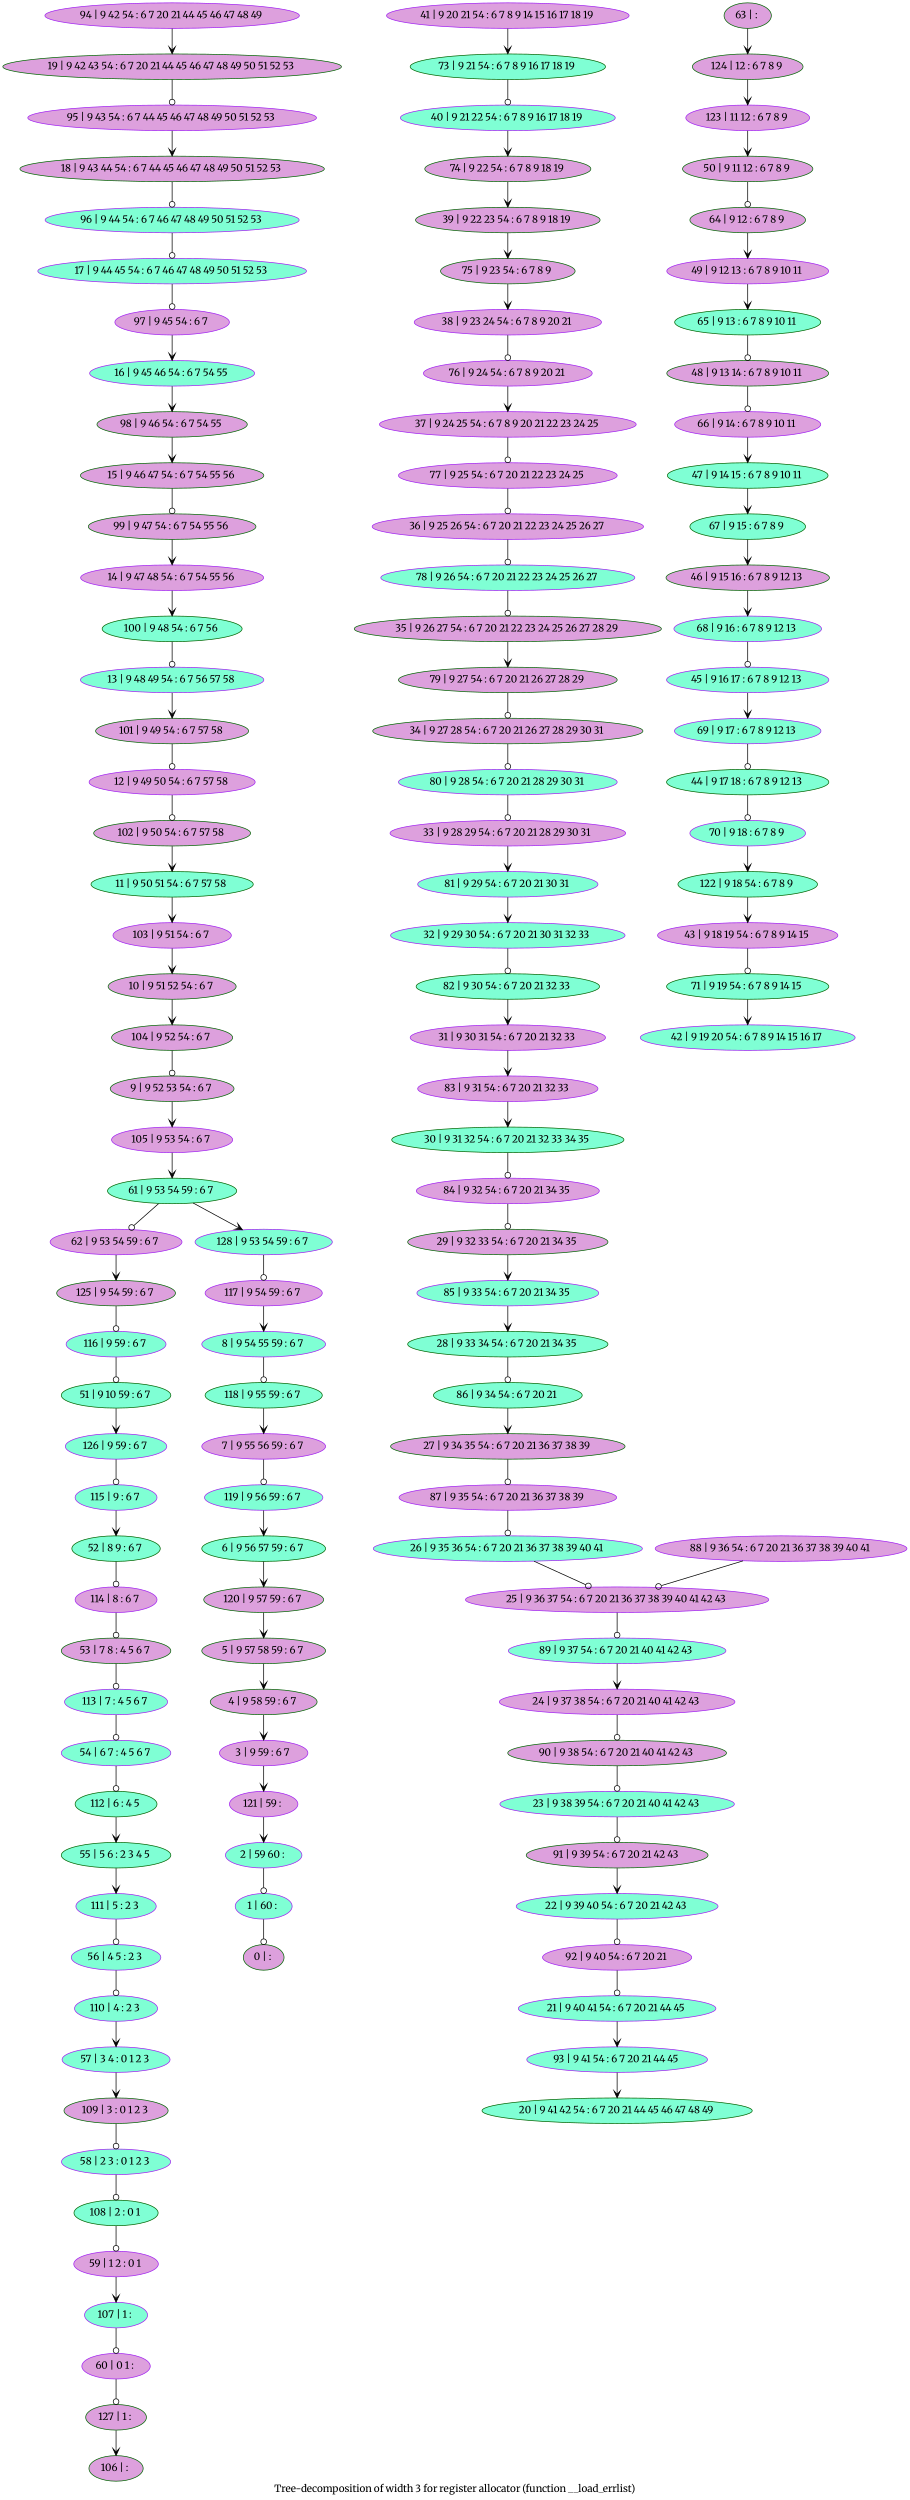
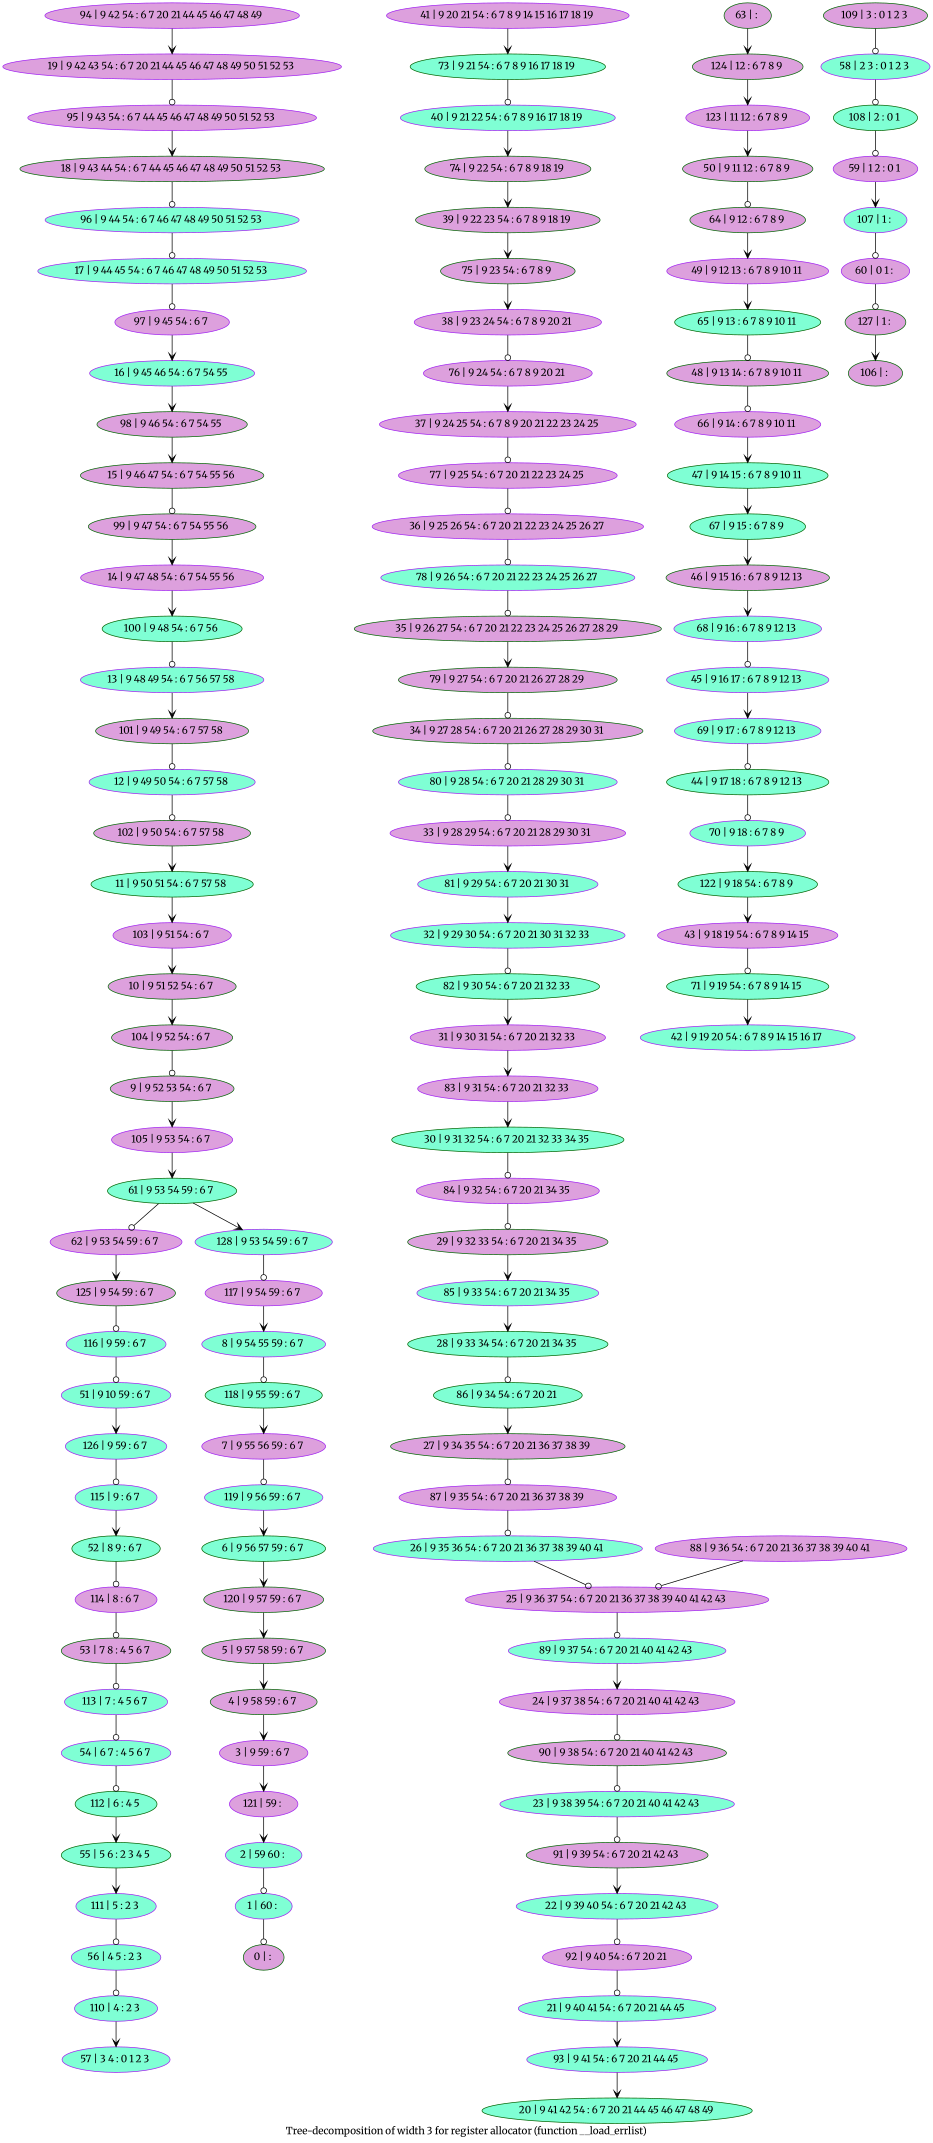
node "19 | 9 42 43 54 : 6 7 20 21 44 45 46 47 48 49 50 51 52 53": color darkgreen -> purple
node "12 | 9 49 50 54 : 6 7 57 58": fillcolor plum -> aquamarine
node "51 | 9 10 59 : 6 7": color darkgreen -> purple
edge "57 | 3 4 : 0 1 2 3" -> "109 | 3 : 0 1 2 3": removed
